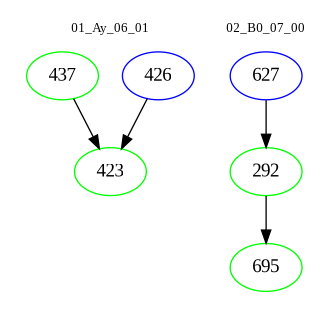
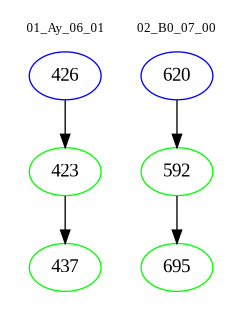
node "627": label "627" -> "620"
edge "437" -> "423": reversed
node "292": label "292" -> "592"
